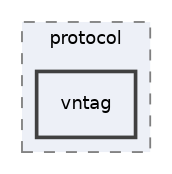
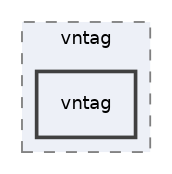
cluster "protocol": label "protocol" -> "vntag"
